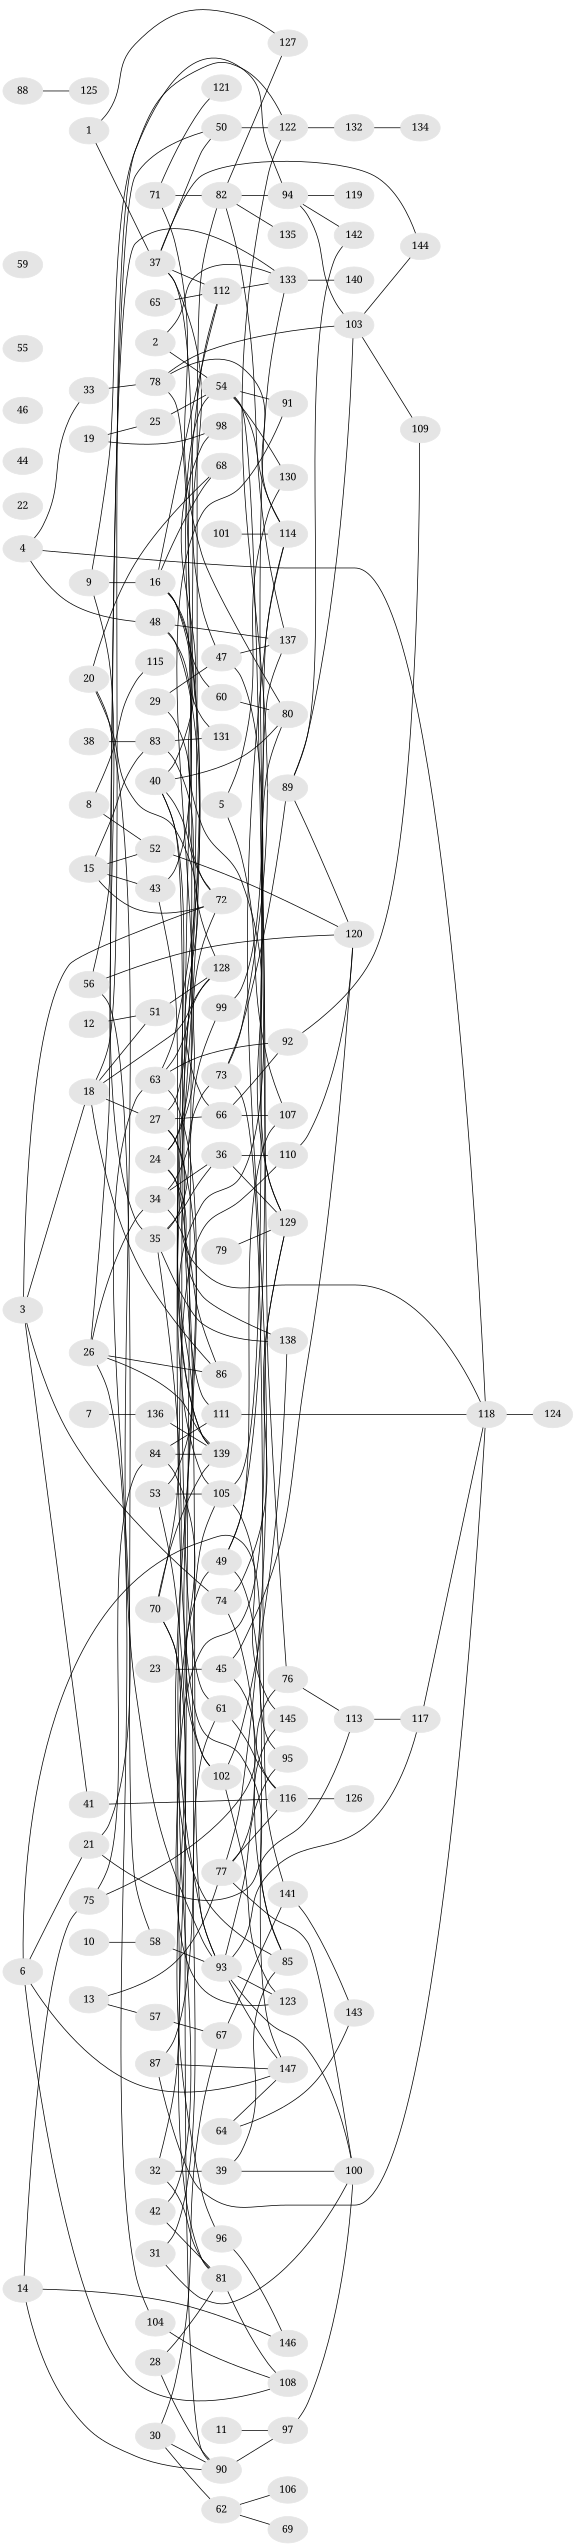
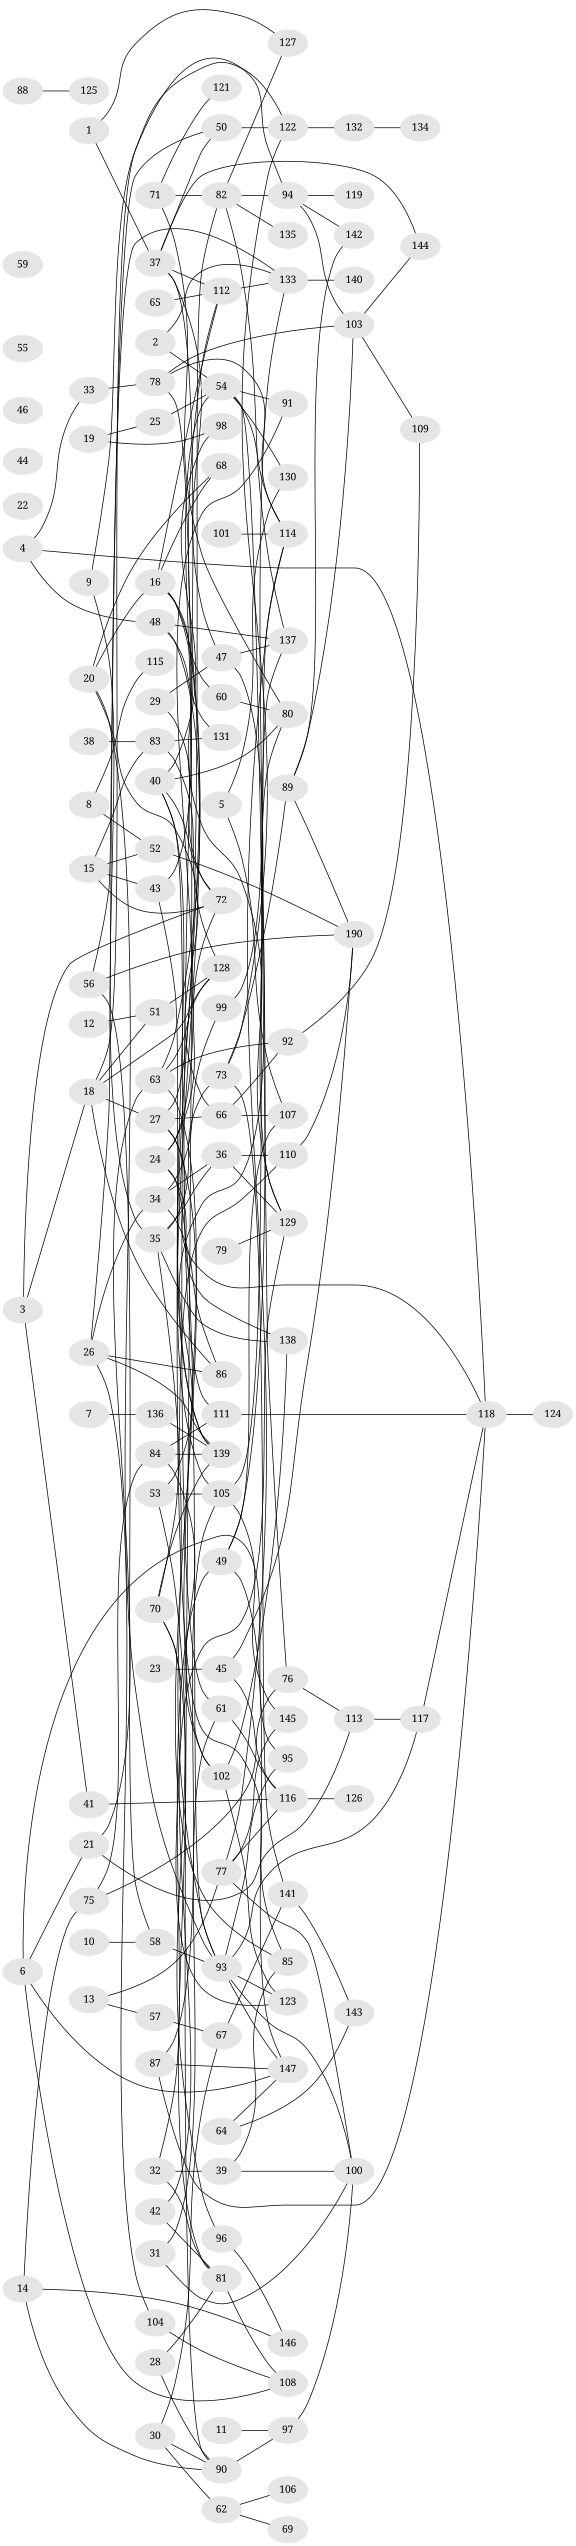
edge "9" -- "16": now "20" -- "16"
node "120": label "120" -> "190"
node "74": removed
